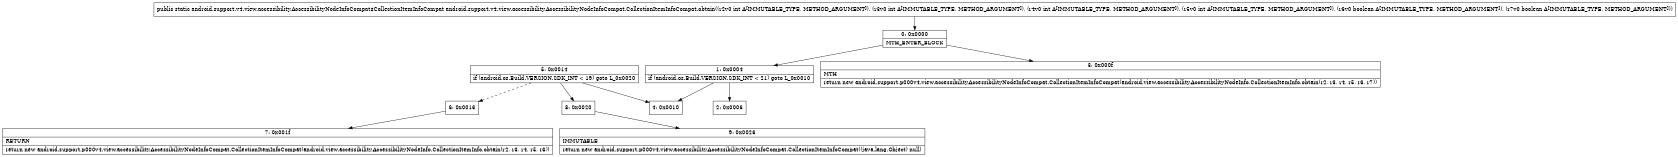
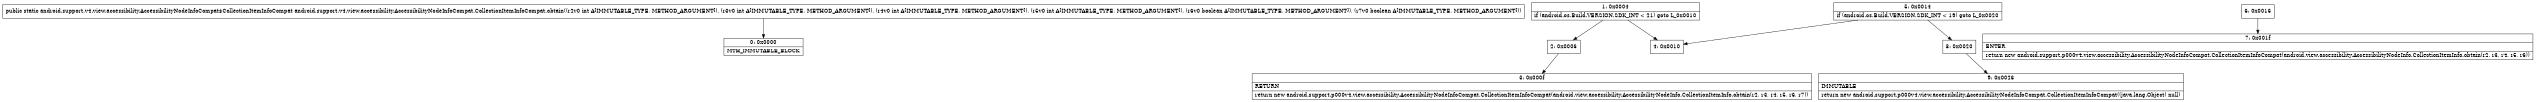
node "0: 0x0000": text "MTH_ENTER_BLOCK" -> "MTH_IMMUTABLE_BLOCK"
edge "0: 0x0000" -> "3: 0x000f": now "2: 0x0006" -> "3: 0x000f"
edge "0: 0x0000" -> "1: 0x0004": removed
node "3: 0x000f": text "MTH" -> "RETURN"
edge "5: 0x0014" -> "6: 0x0016": removed
node "7: 0x001f": text "RETURN" -> "ENTER"
